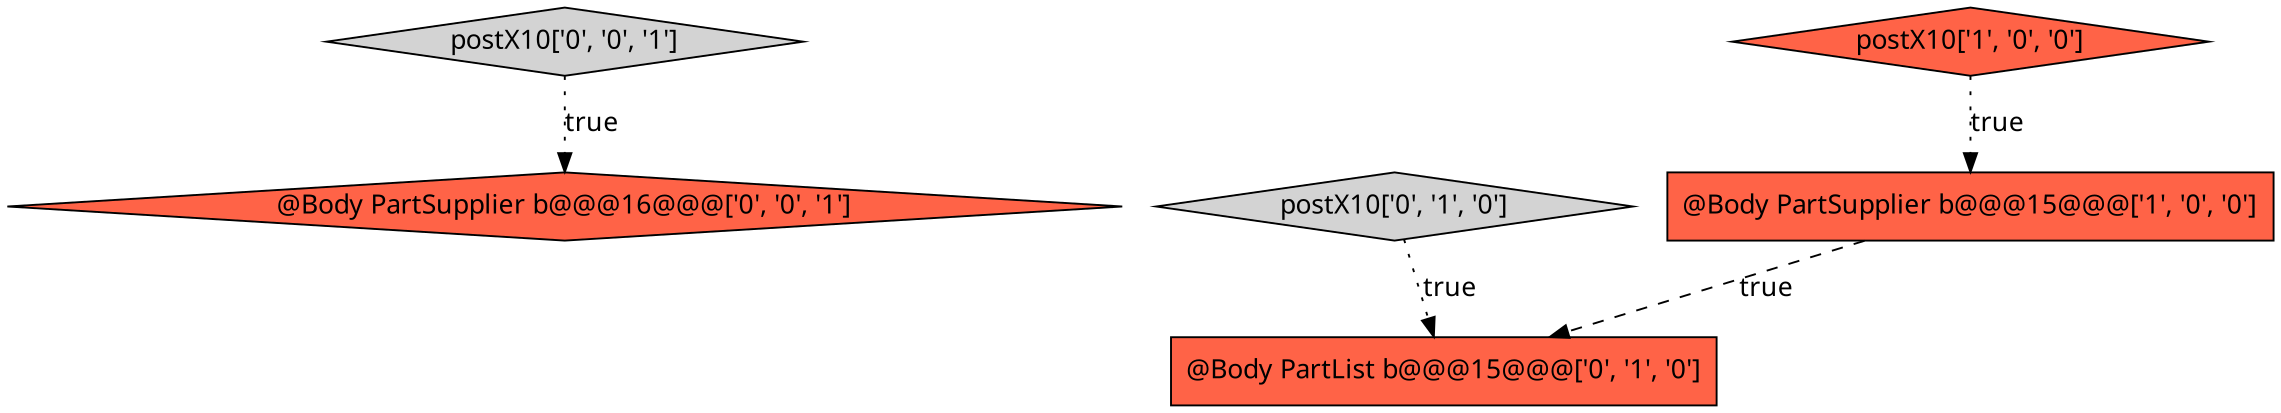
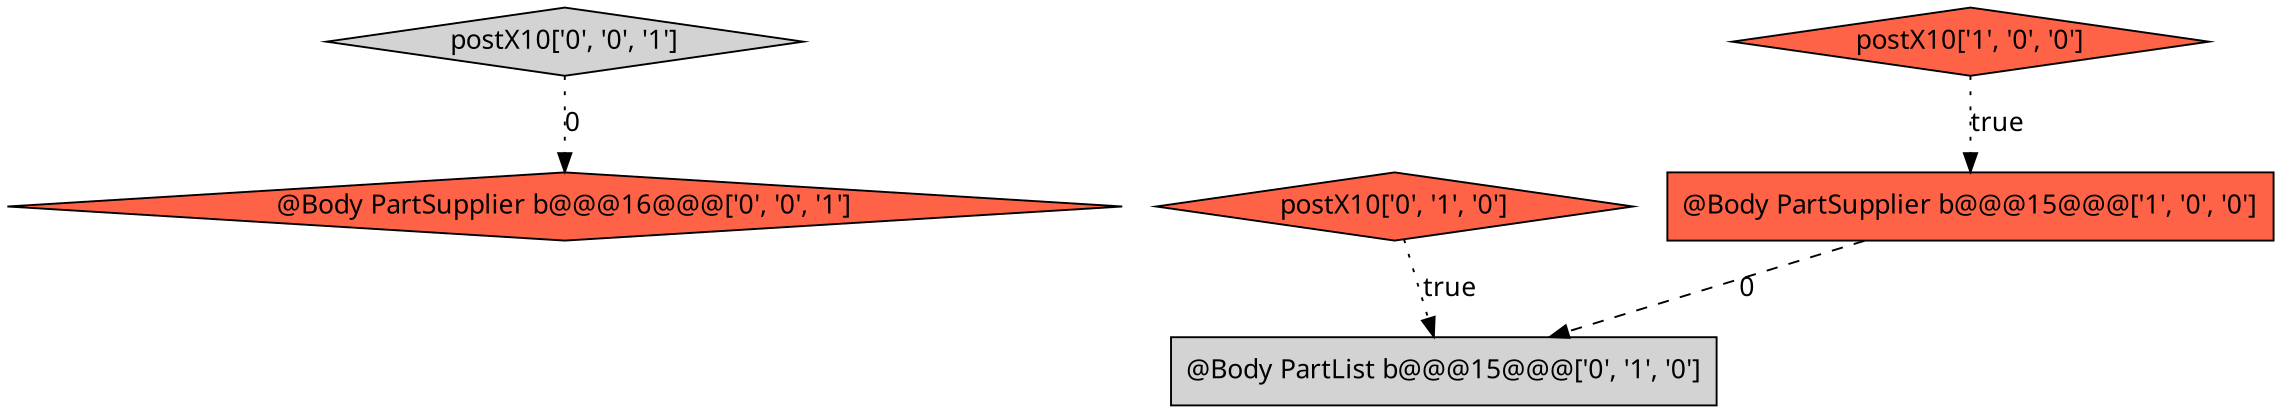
edge "postX10['0', '0', '1']" -> "@Body PartSupplier b@@@16@@@['0', '0', '1']": label "true" -> "0"
node "postX10['0', '1', '0']": fillcolor lightgray -> tomato
edge "@Body PartSupplier b@@@15@@@['1', '0', '0']" -> "@Body PartList b@@@15@@@['0', '1', '0']": label "true" -> "0"
node "@Body PartList b@@@15@@@['0', '1', '0']": fillcolor tomato -> lightgray
